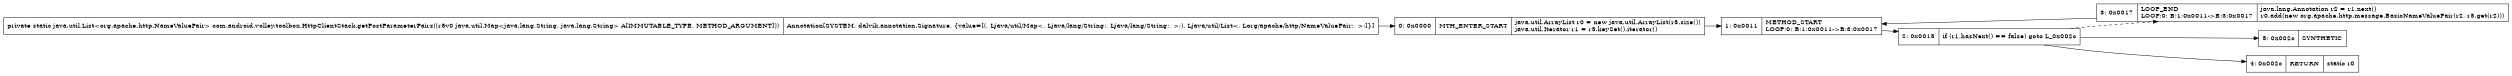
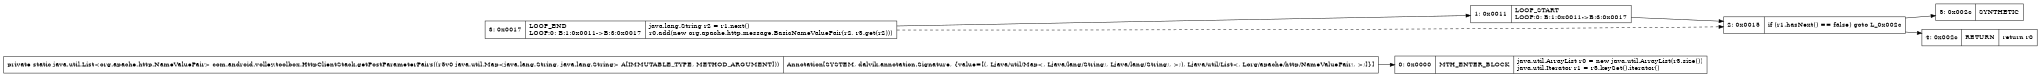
node "3: 0x0017": text "java.lang.Annotation r2 = r1.next()" -> "java.lang.String r2 = r1.next()"
node "1: 0x0011": text "METHOD_START" -> "LOOP_START"
edge "2: 0x0015" -> "3: 0x0017": reversed
node "0: 0x0000": text "MTH_ENTER_START" -> "MTH_ENTER_BLOCK"
edge "0: 0x0000" -> "1: 0x0011": removed
node "4: 0x002c": text "static r0" -> "return r0"
